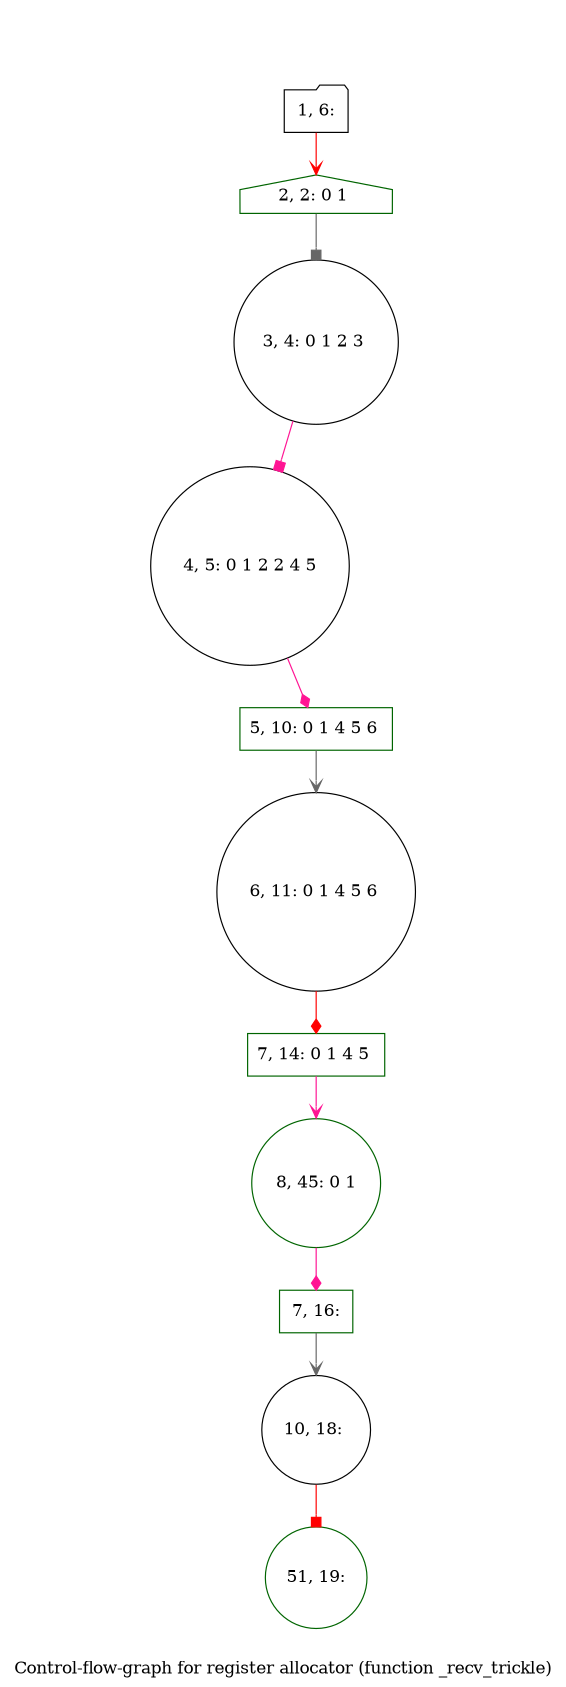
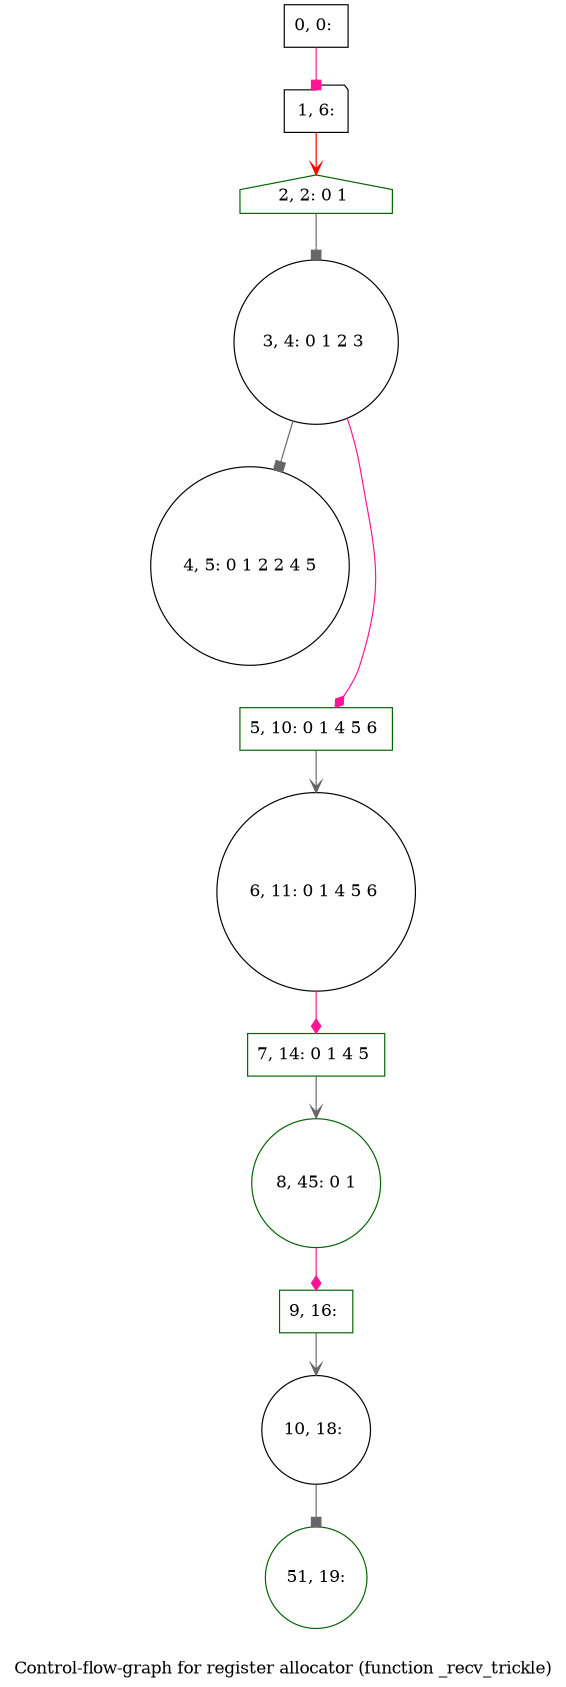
node "0, 0:": added
edge "3, 4: 0 1 2 3" -> "4, 5: 0 1 2 2 4 5": color deeppink -> gray40
edge "4, 5: 0 1 2 2 4 5" -> "5, 10: 0 1 4 5 6": now "3, 4: 0 1 2 3" -> "5, 10: 0 1 4 5 6"
edge "6, 11: 0 1 4 5 6" -> "7, 14: 0 1 4 5": color red -> deeppink
edge "7, 14: 0 1 4 5" -> "8, 45: 0 1": color deeppink -> gray40
node "7, 16:": label "7, 16:" -> "9, 16:"
edge "10, 18:" -> "51, 19:": color red -> gray40
